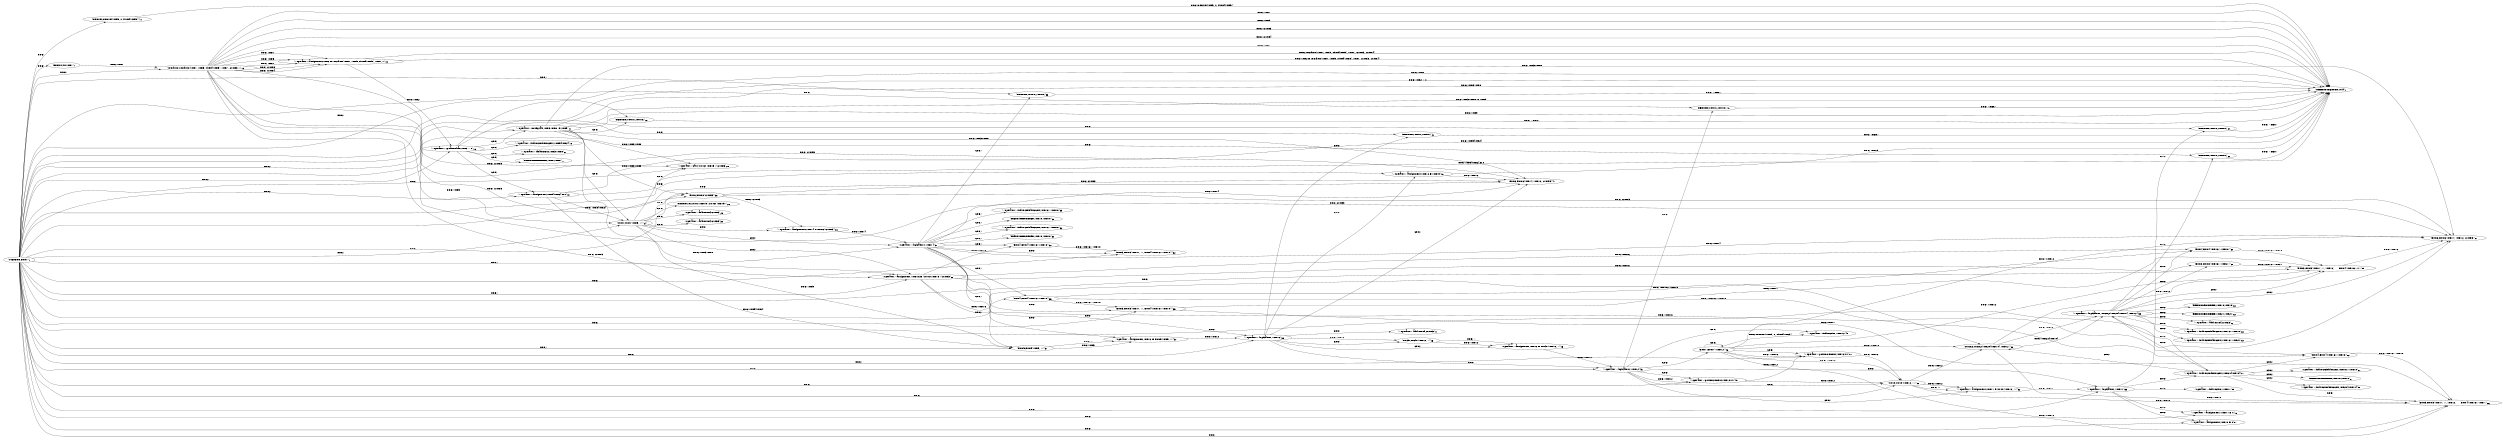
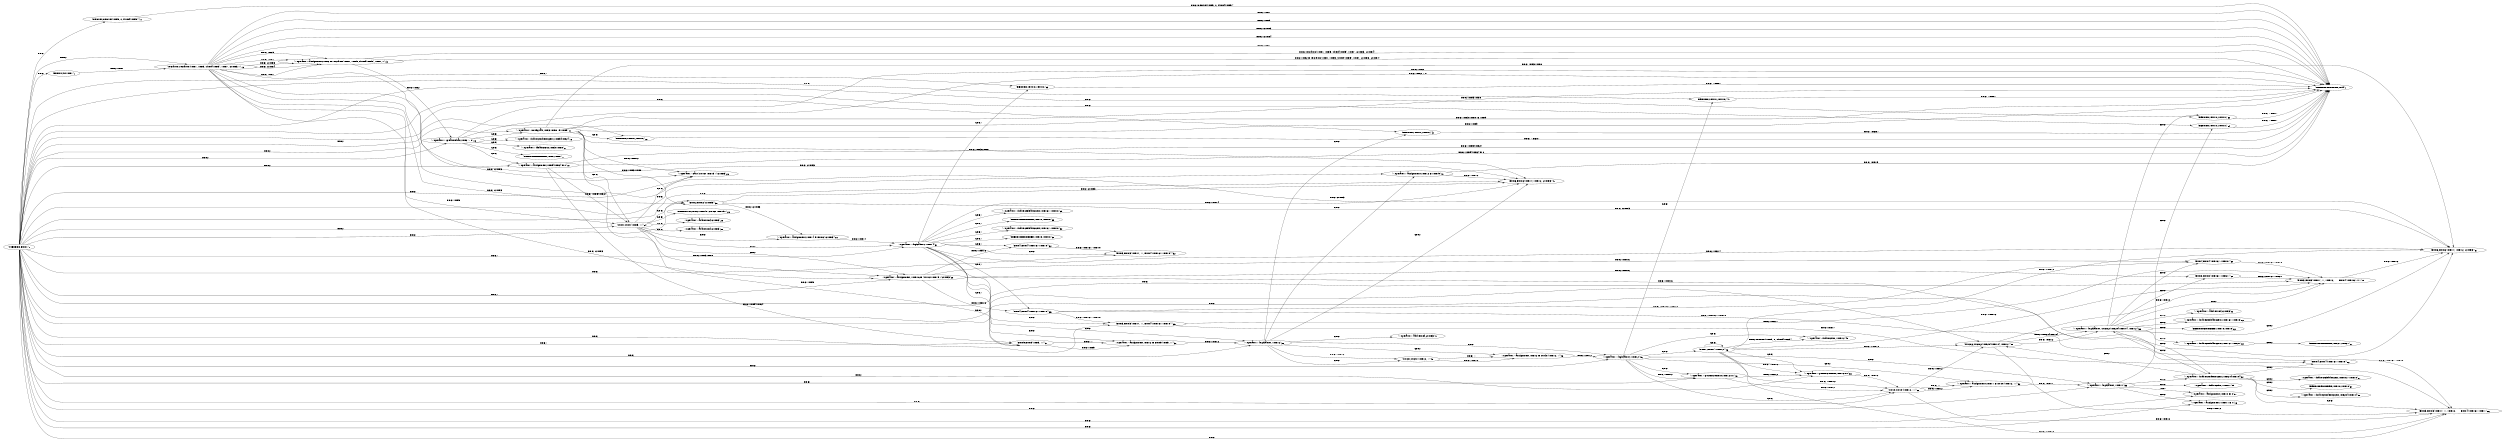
edge "(<operator>.notEquals,VAR3.VAR8 != VAR9)" -> "(<operator>.cast,(struct VAR15 *)&VAR3)": label "DDG: VAR3.VAR8" -> "DDG: VAR12"
edge "(<operator>.logicalNot,!strcmp(VAR20[VAR10], VAR12))" -> "(FIELD_IDENTIFIER,VAR21,VAR21)": now "(<operator>.indirectFieldAccess,VAR16->VAR21)" -> "(FIELD_IDENTIFIER,VAR21,VAR21)"
edge "(<operator>.logicalNot,!VAR11)" -> "(<operator>.assignment,VAR10 = 0)": label "CDG: " -> "VAR: "
